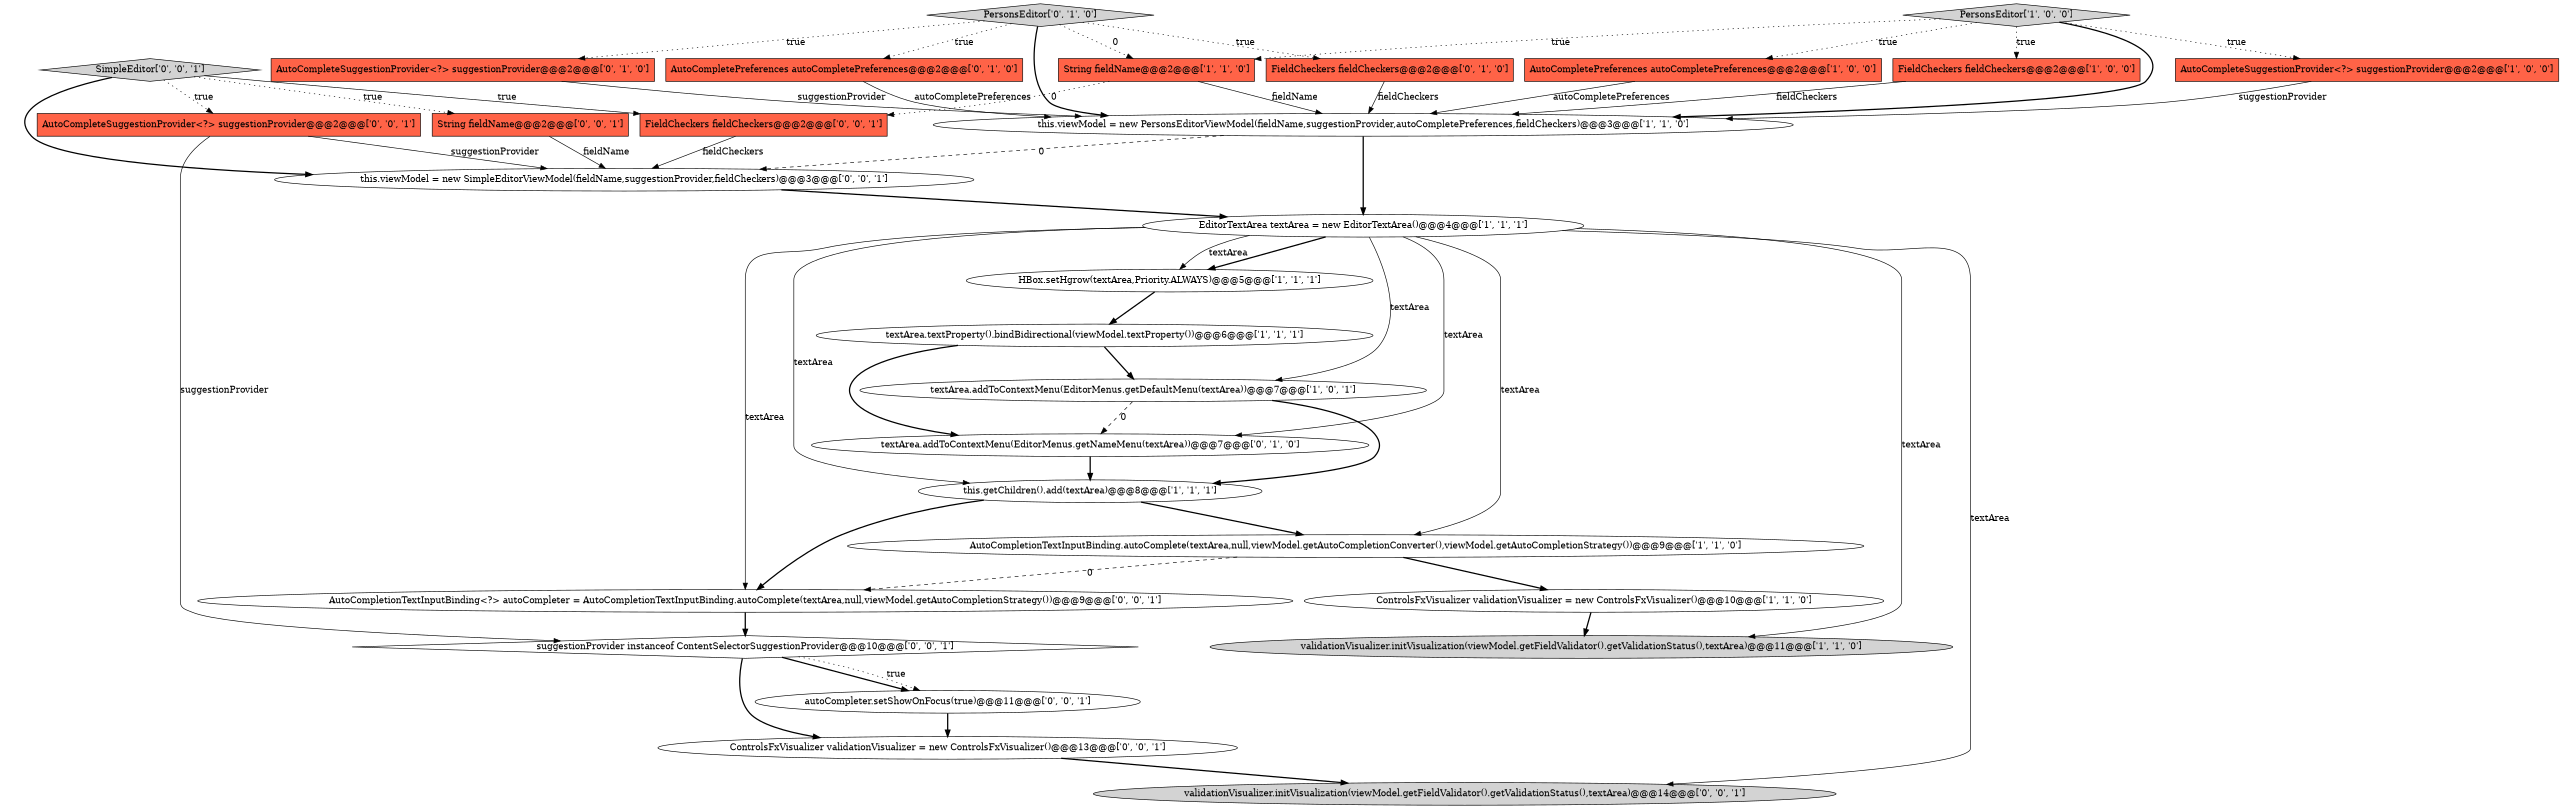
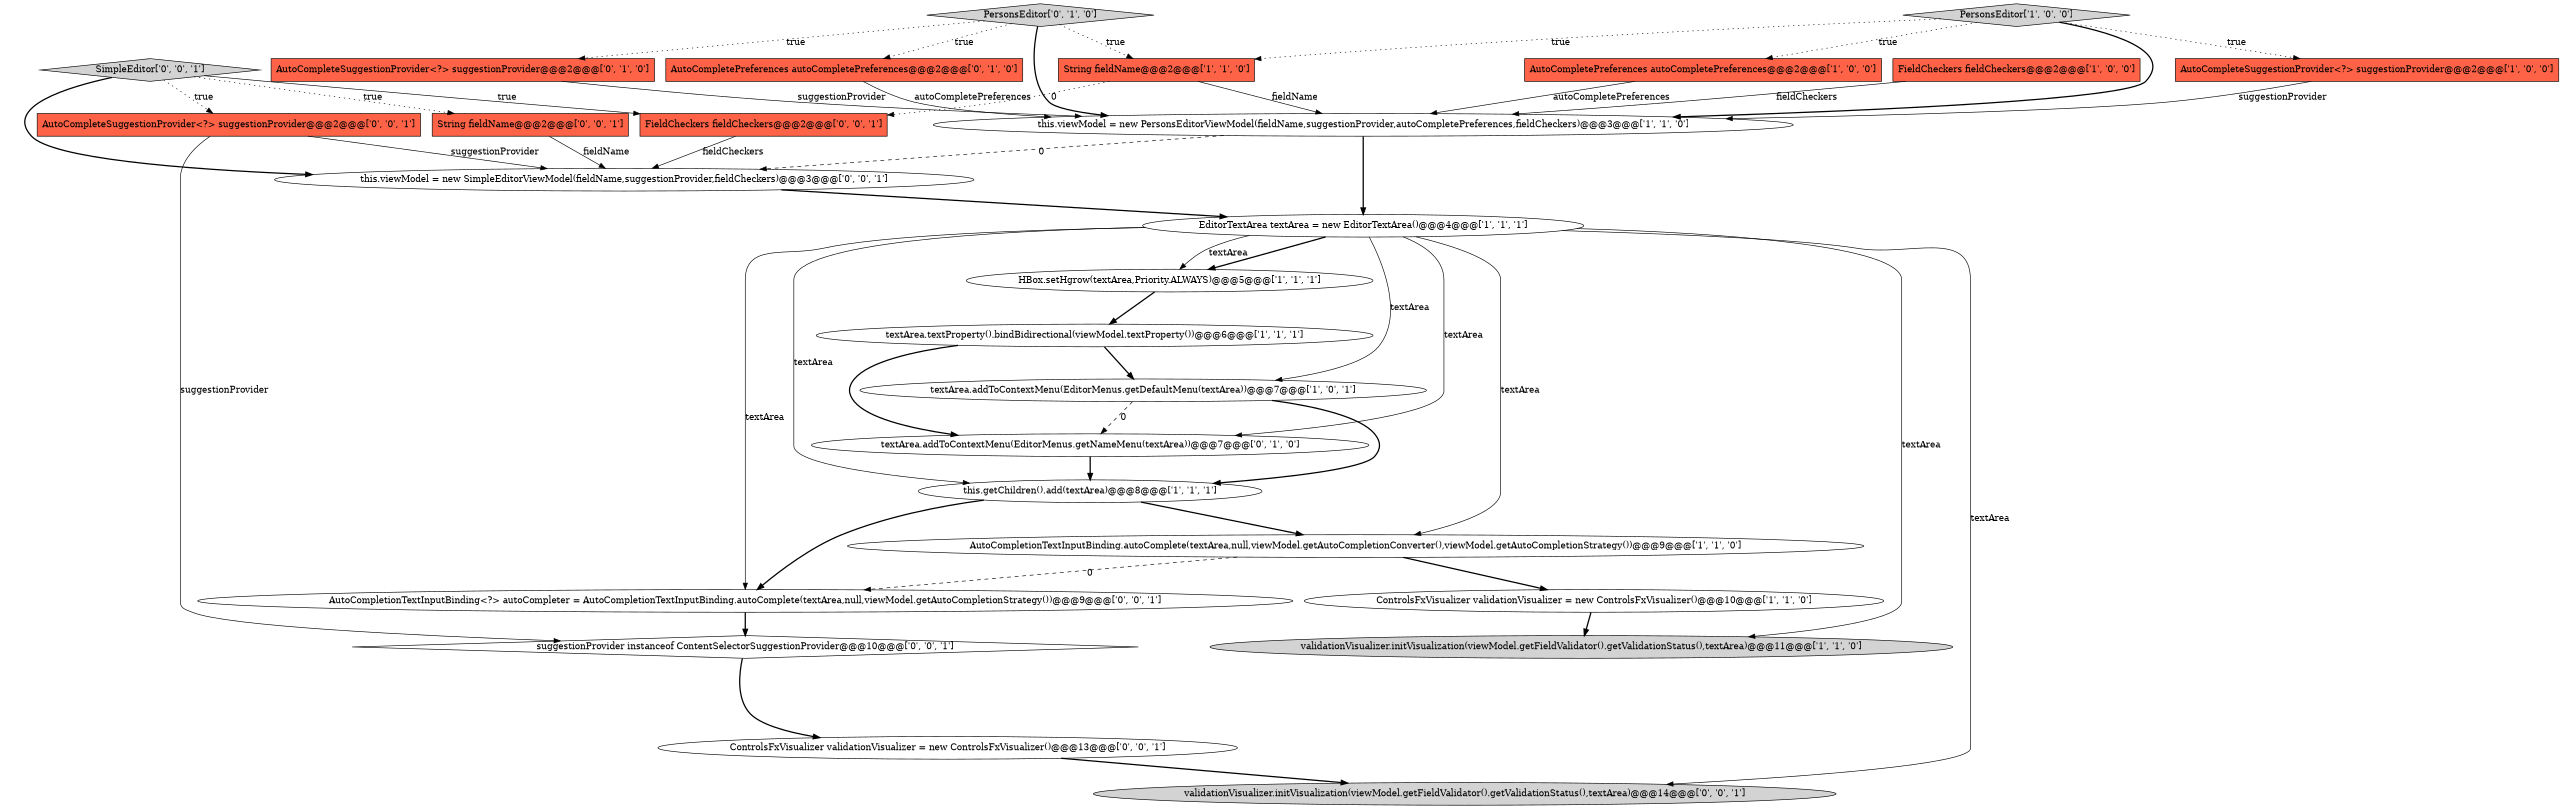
edge "PersonsEditor['1', '0', '0']" -> "FieldCheckers fieldCheckers@@@2@@@['1', '0', '0']": removed, label "true"
edge "PersonsEditor['0', '1', '0']" -> "String fieldName@@@2@@@['1', '1', '0']": label "0" -> "true"
node "FieldCheckers fieldCheckers@@@2@@@['0', '1', '0']": removed
node "autoCompleter.setShowOnFocus(true)@@@11@@@['0', '0', '1']": removed
